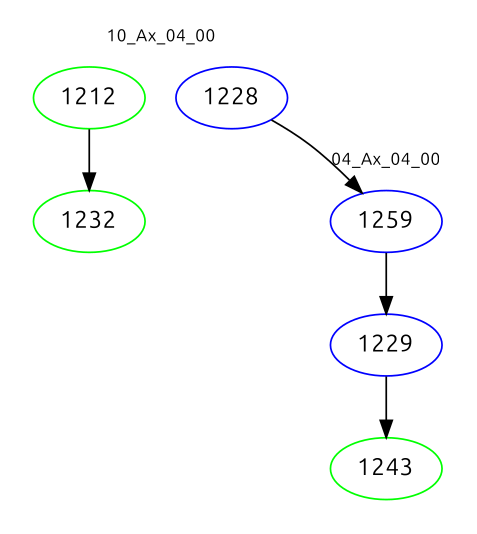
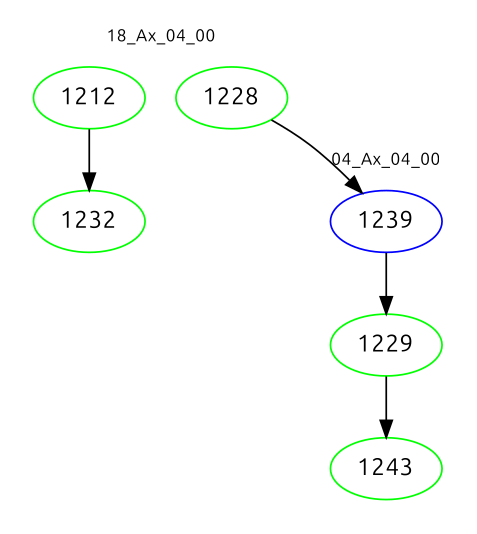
cluster "10_Ax_04_00": label "10_Ax_04_00" -> "18_Ax_04_00"
node "1228": color blue -> green
node "1259": label "1259" -> "1239"
node "1229": color blue -> green
